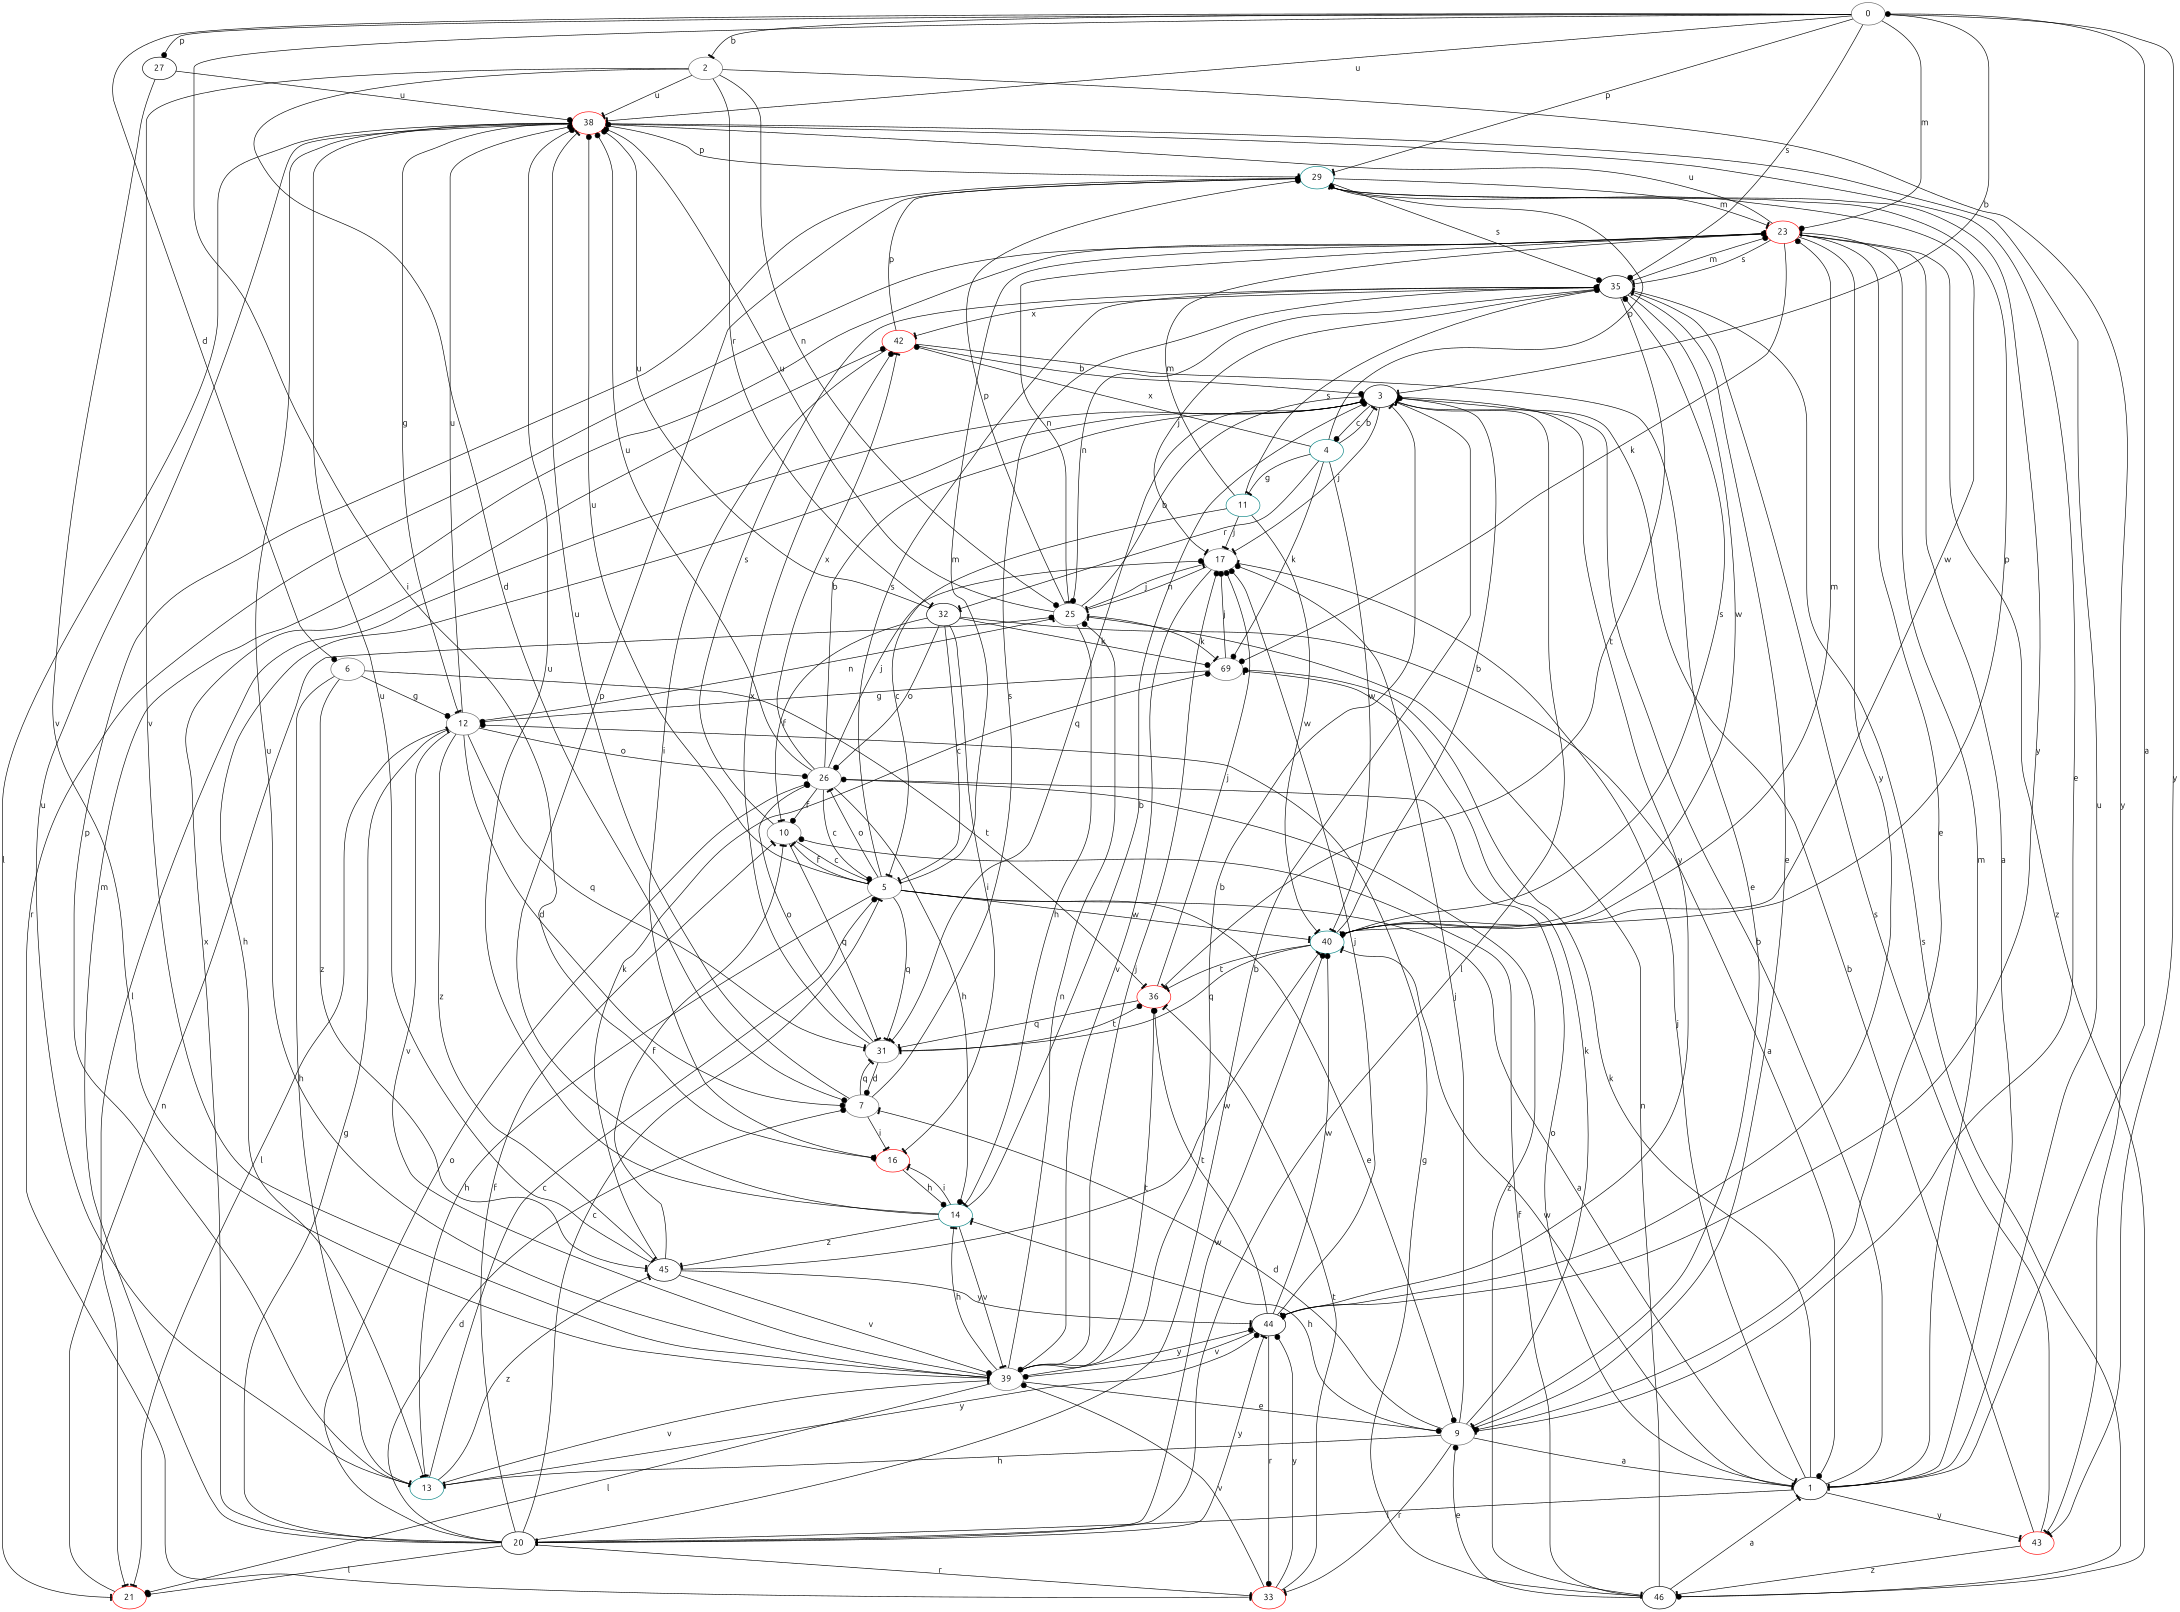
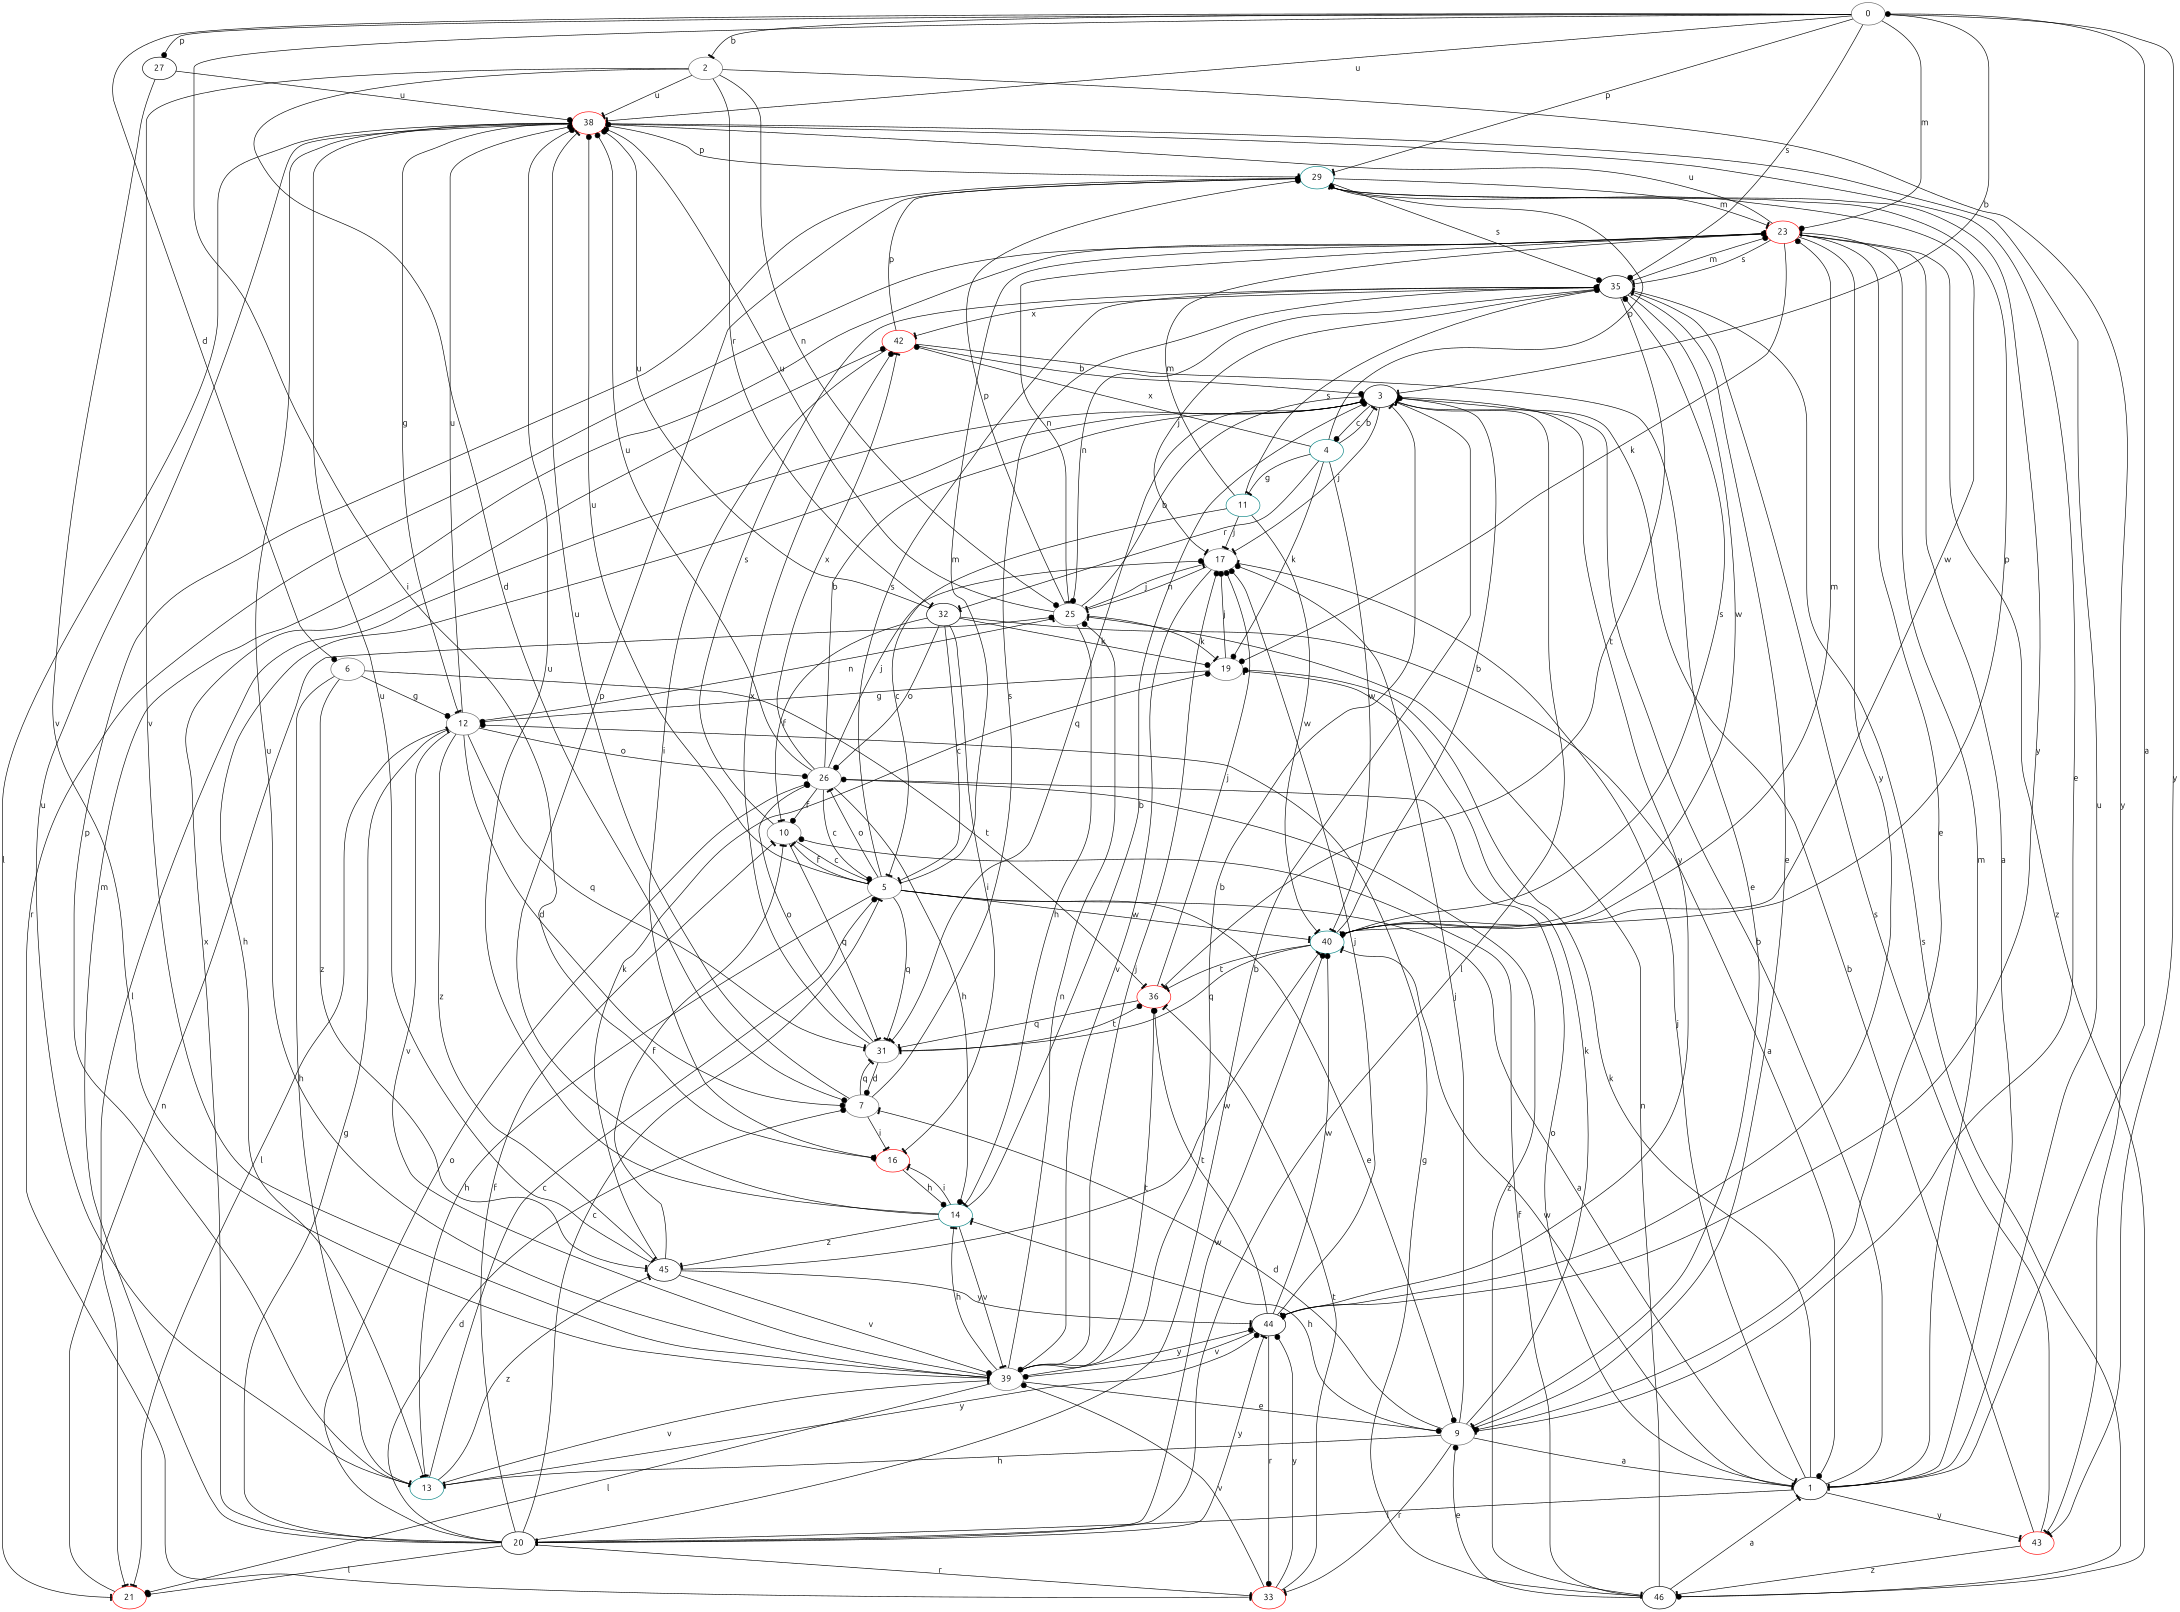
node "69": label "69" -> "19"
